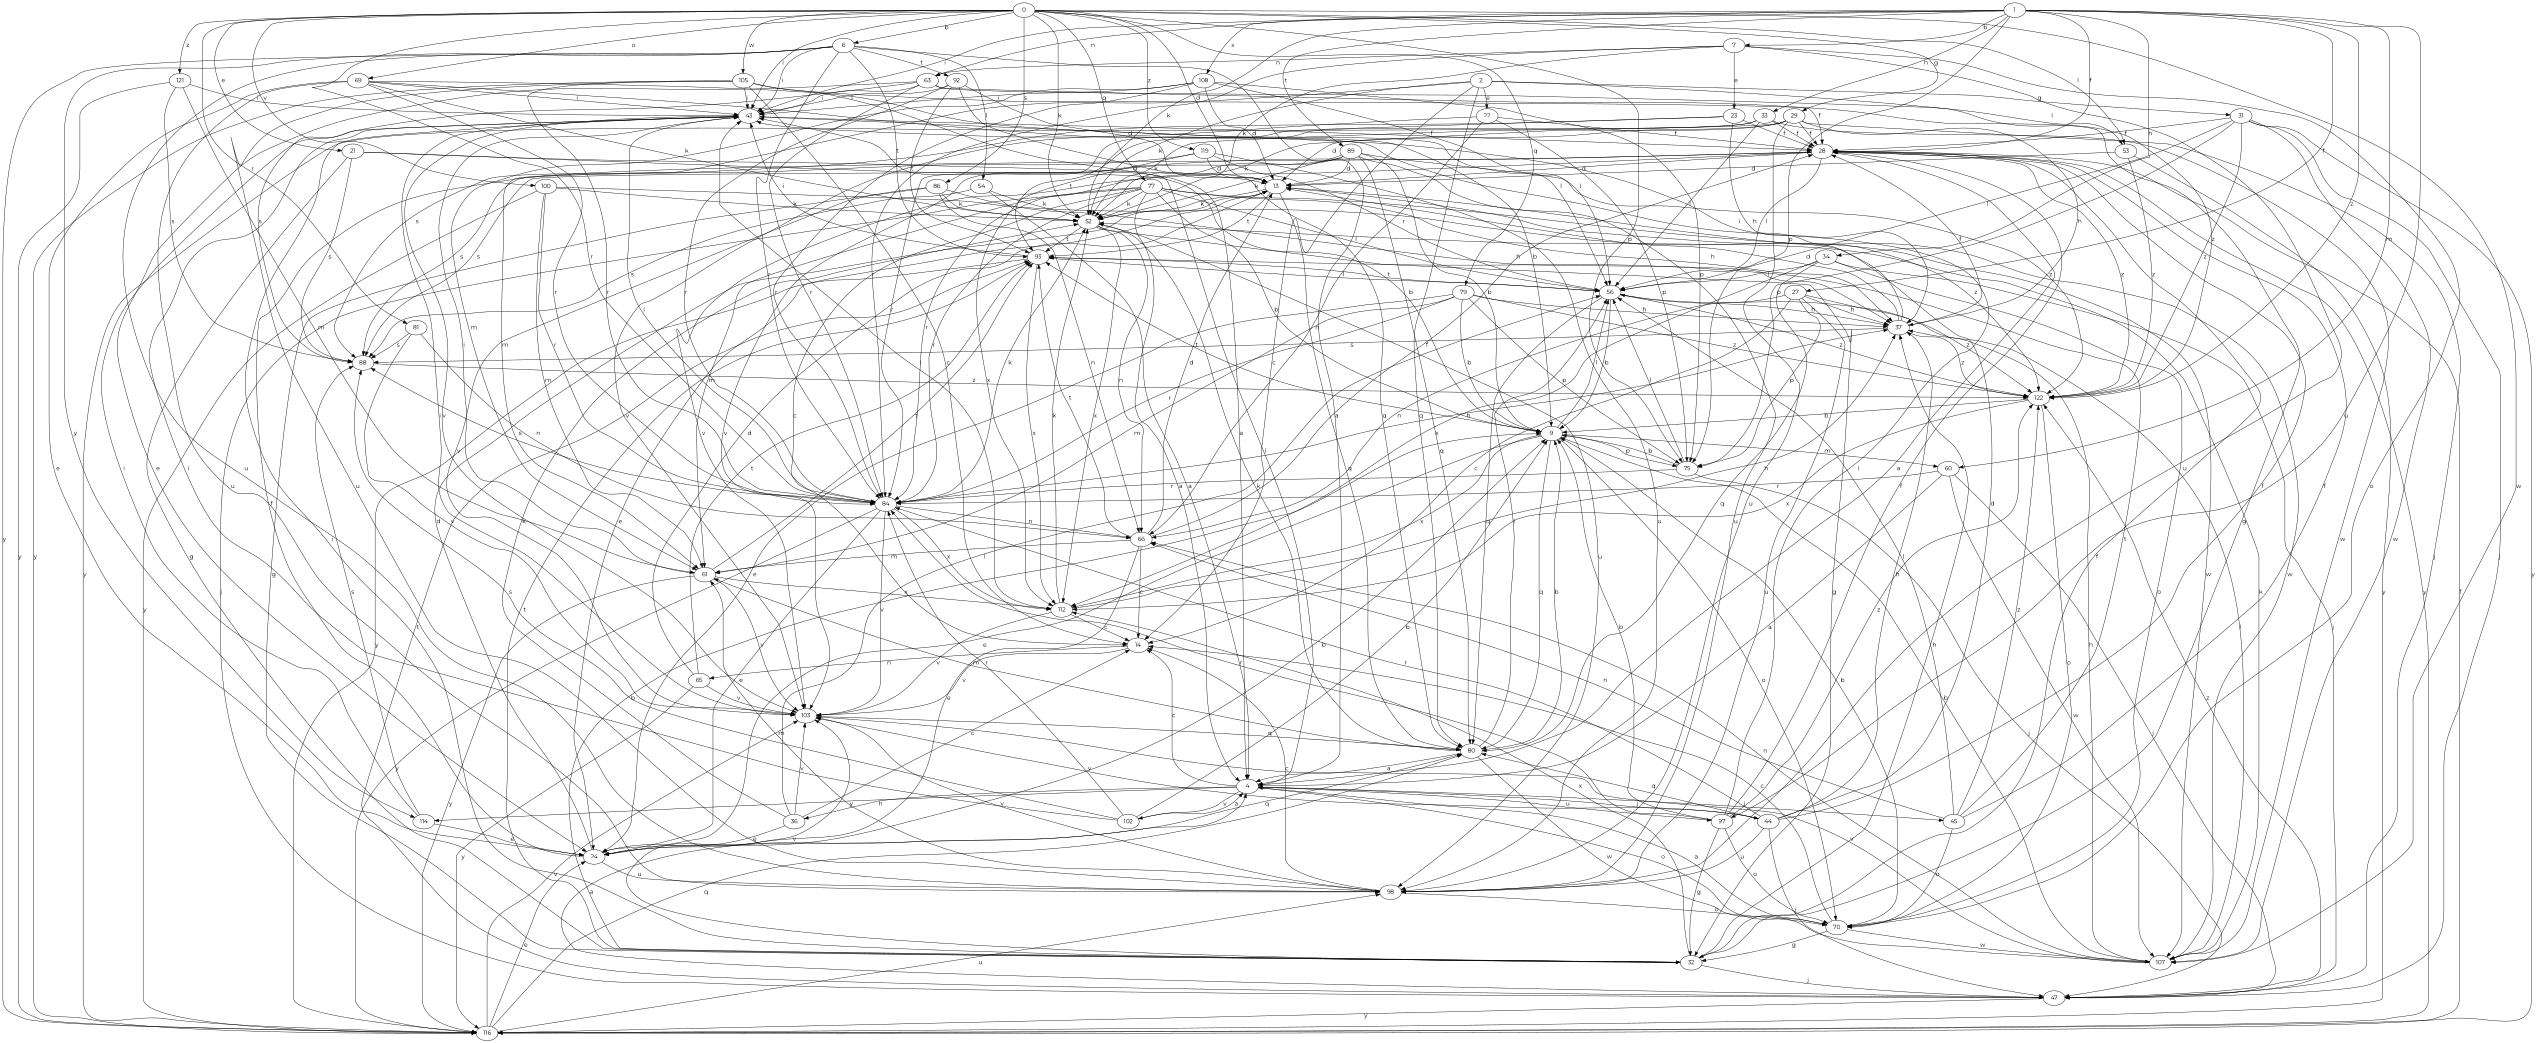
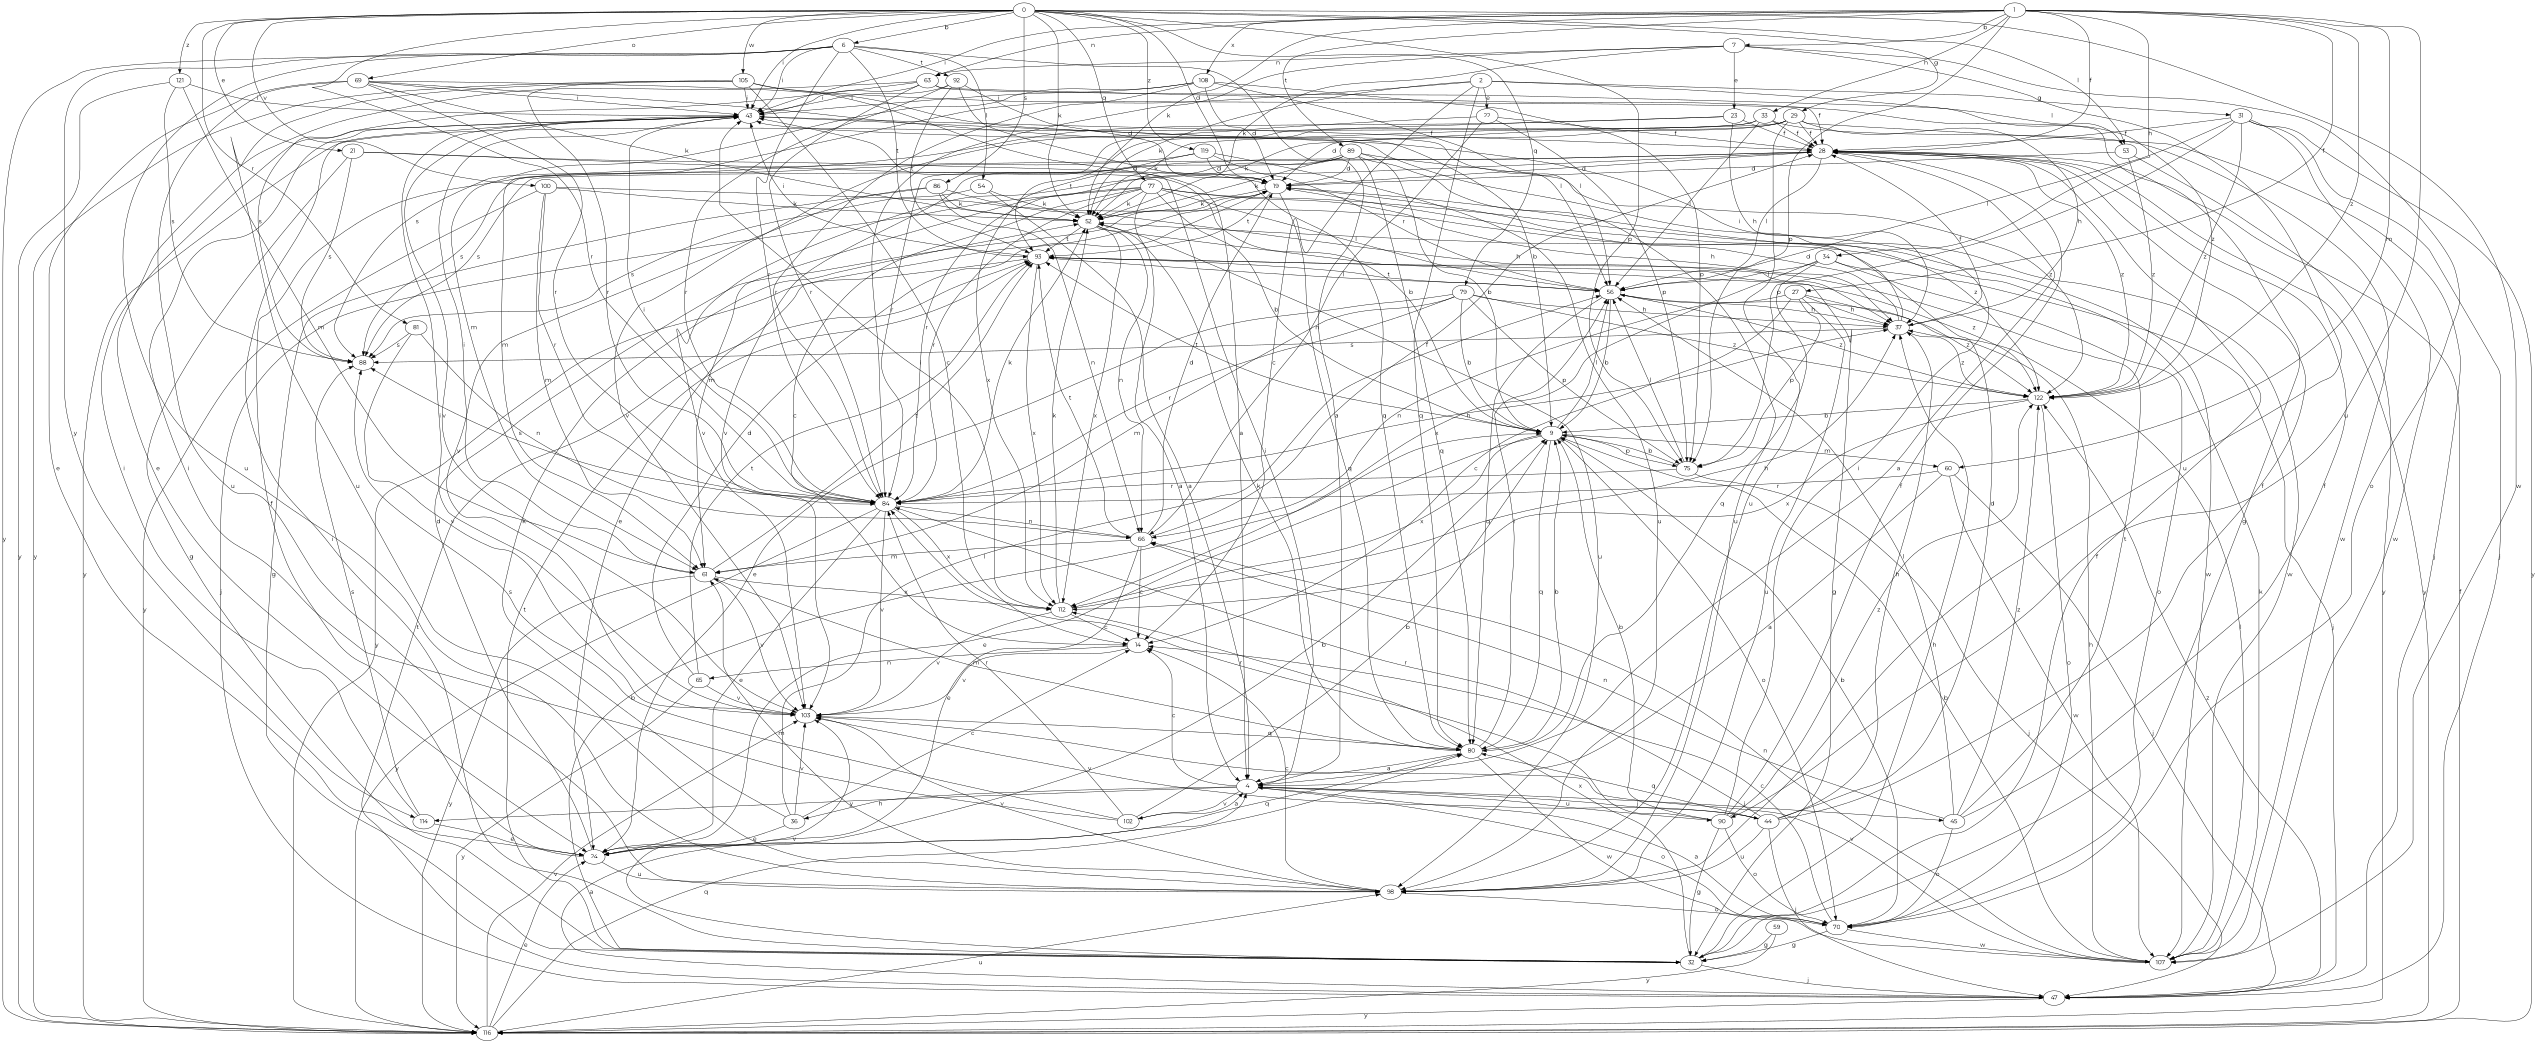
node "13": label "13" -> "19"
edge "88" -> "122": now "93" -> "122"
node "97": label "97" -> "90"
node "59": added
